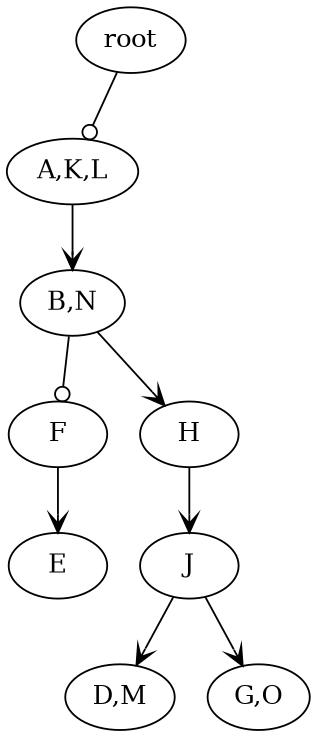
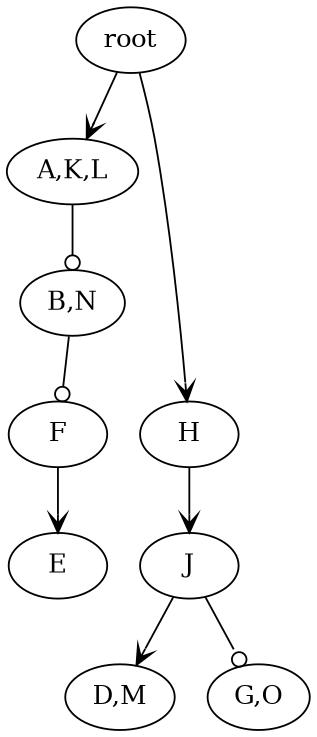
edge "root" -> "A,K,L": arrowhead odot -> vee
edge "A,K,L" -> "B,N": arrowhead vee -> odot
edge "B,N" -> "H": now "root" -> "H"
edge "J" -> "G,O": arrowhead vee -> odot
